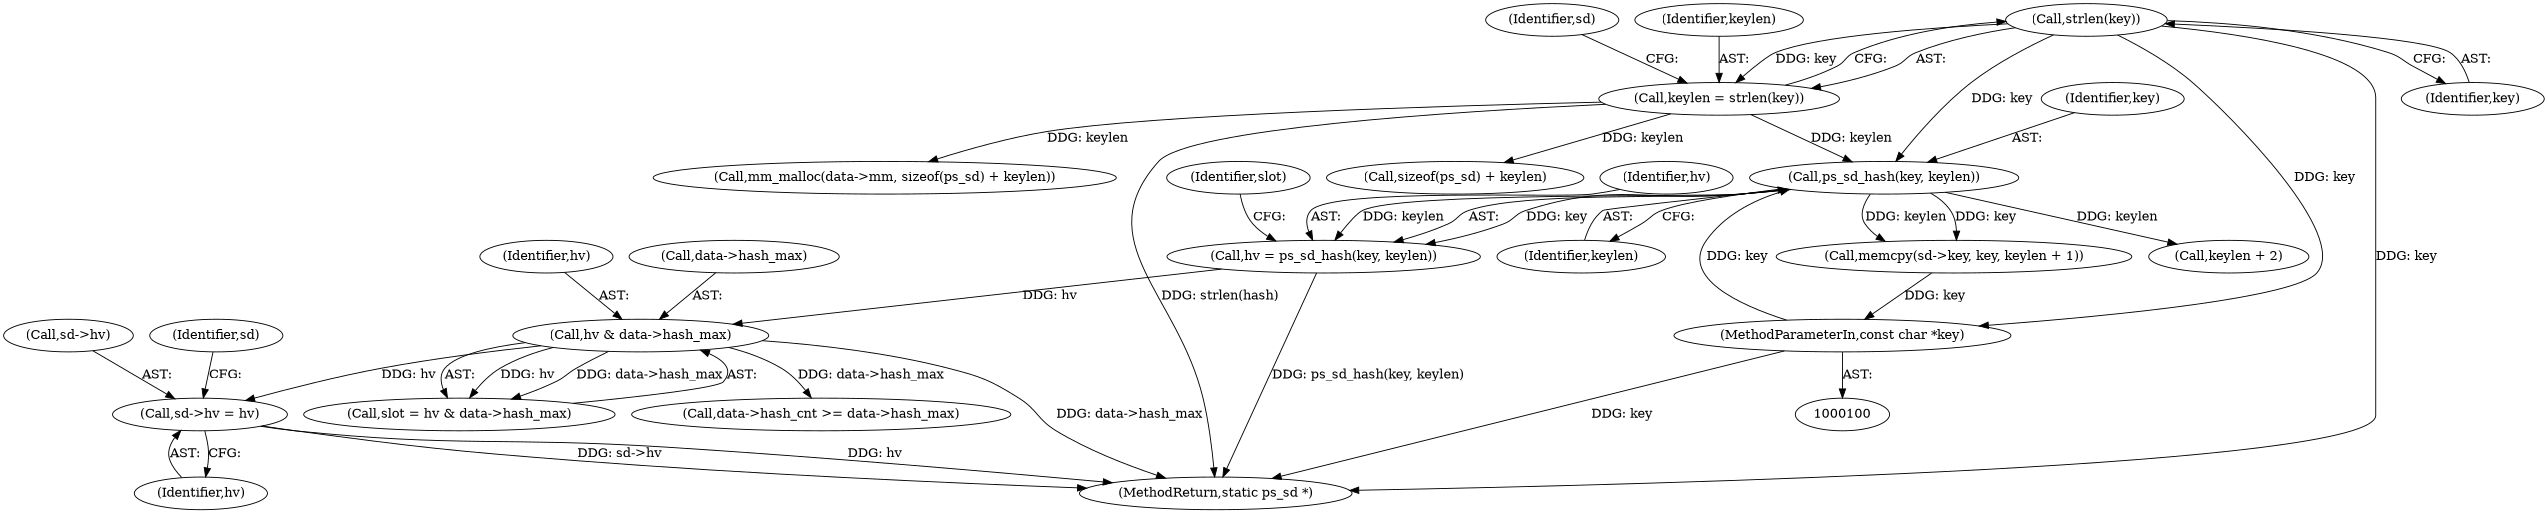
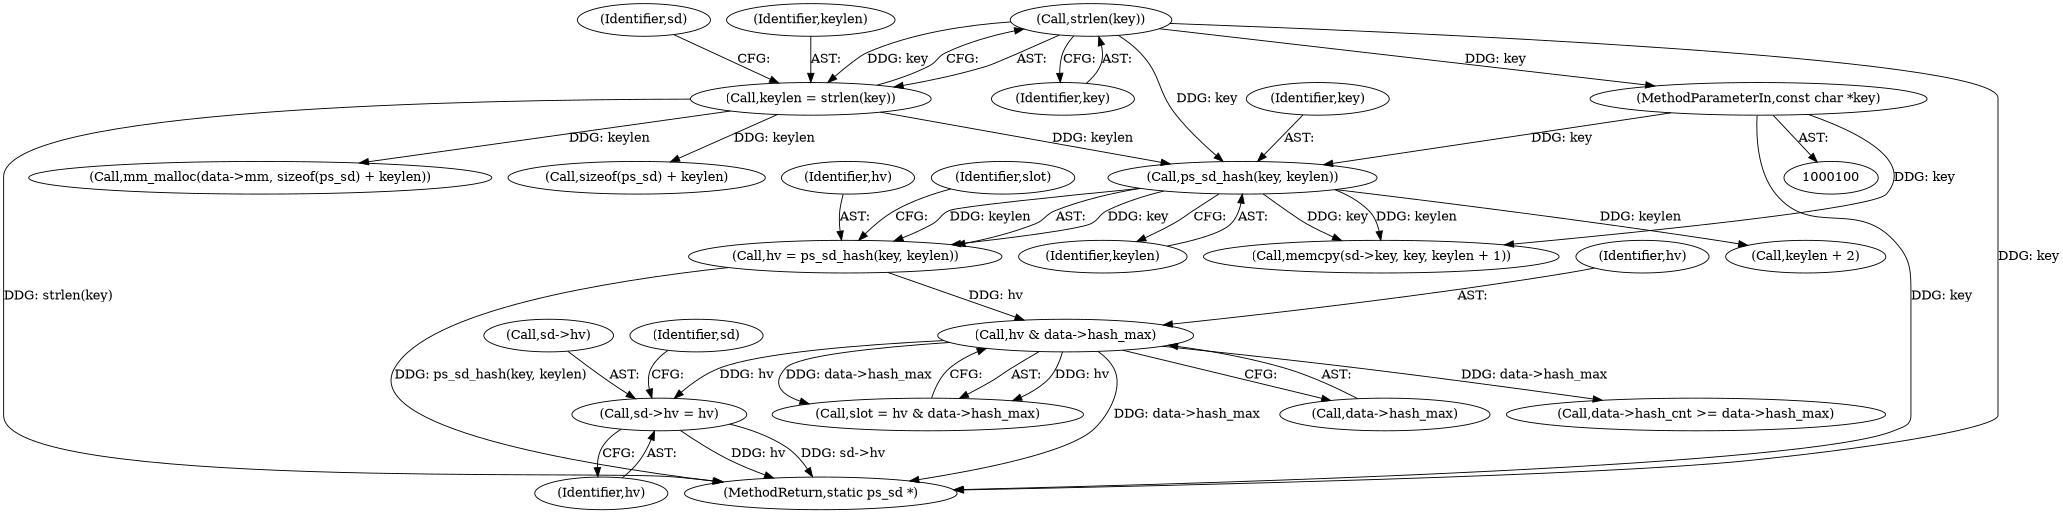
edge "(Call,memcpy(sd->key, key, keylen + 1))" -> "(MethodParameterIn,const char *key)": reversed
edge "(Call,keylen = strlen(key))" -> "(MethodReturn,static ps_sd *)": label "DDG: strlen(hash)" -> "DDG: strlen(key)"
edge "(Call,hv & data->hash_max)" -> "(Call,data->hash_max)": added, label "CFG:"
edge "(Call,slot = hv & data->hash_max)" -> "(Call,hv & data->hash_max)": label "AST: " -> "CFG: "
